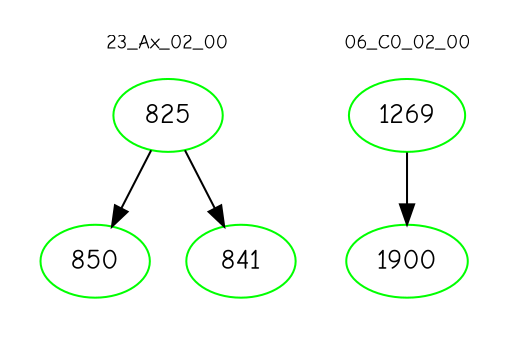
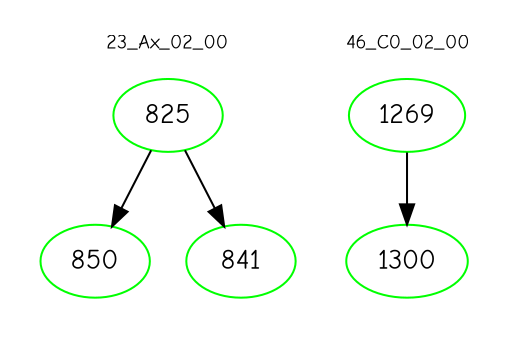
cluster "06_C0_02_00": label "06_C0_02_00" -> "46_C0_02_00"
node "1900": label "1900" -> "1300"
